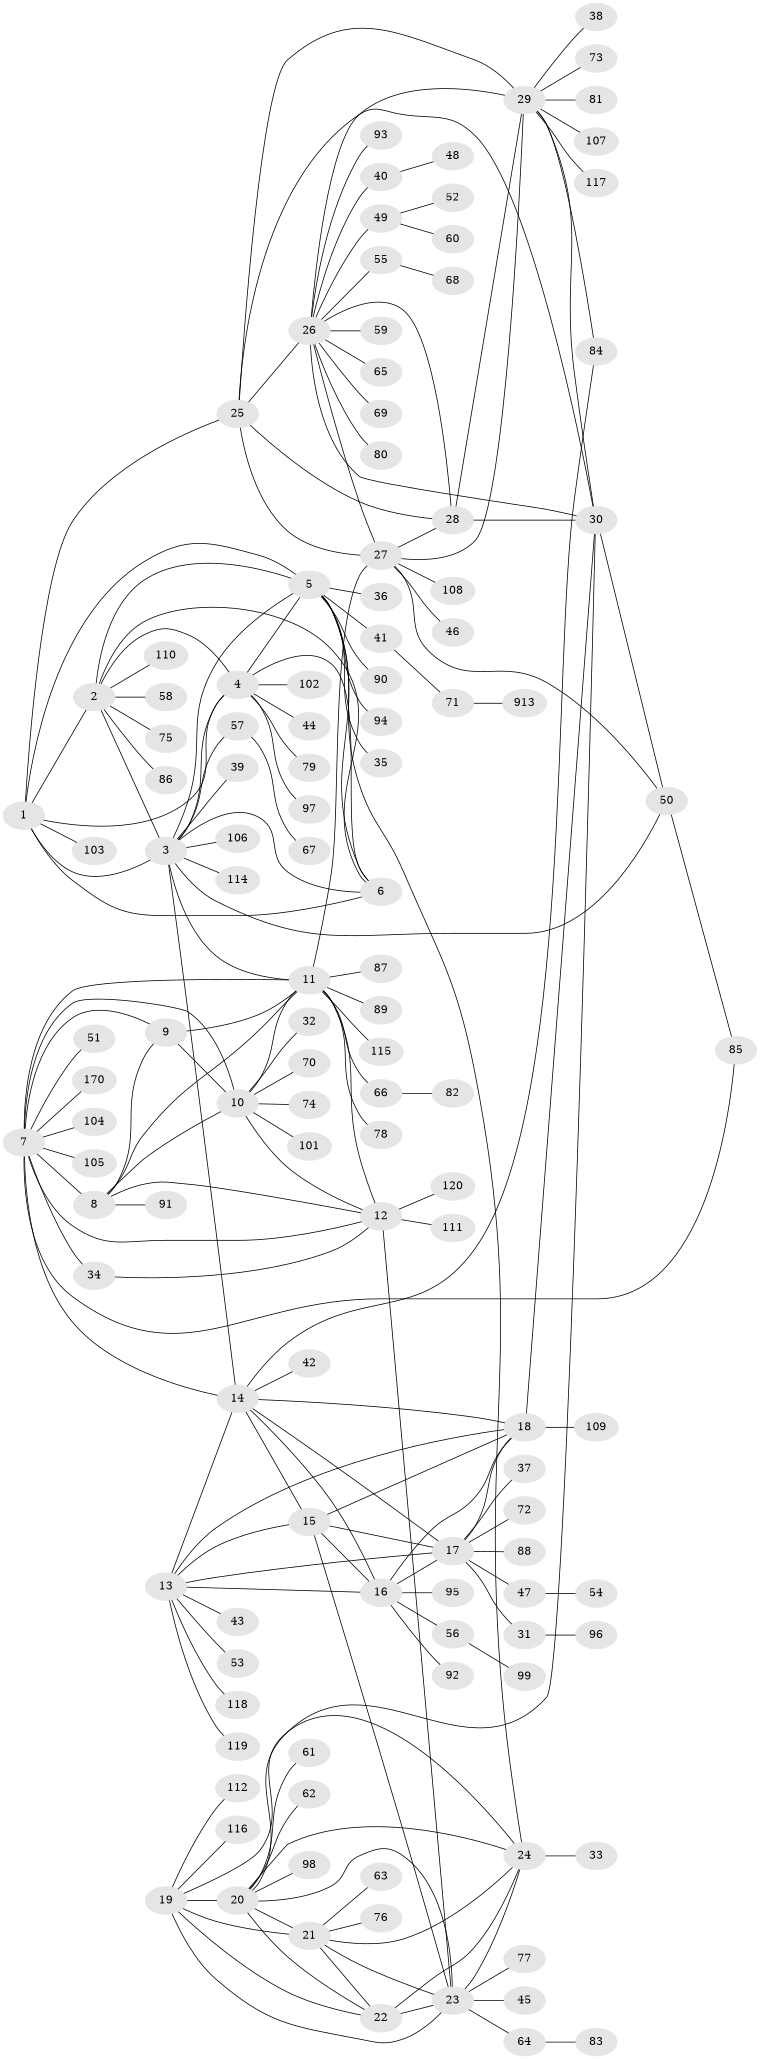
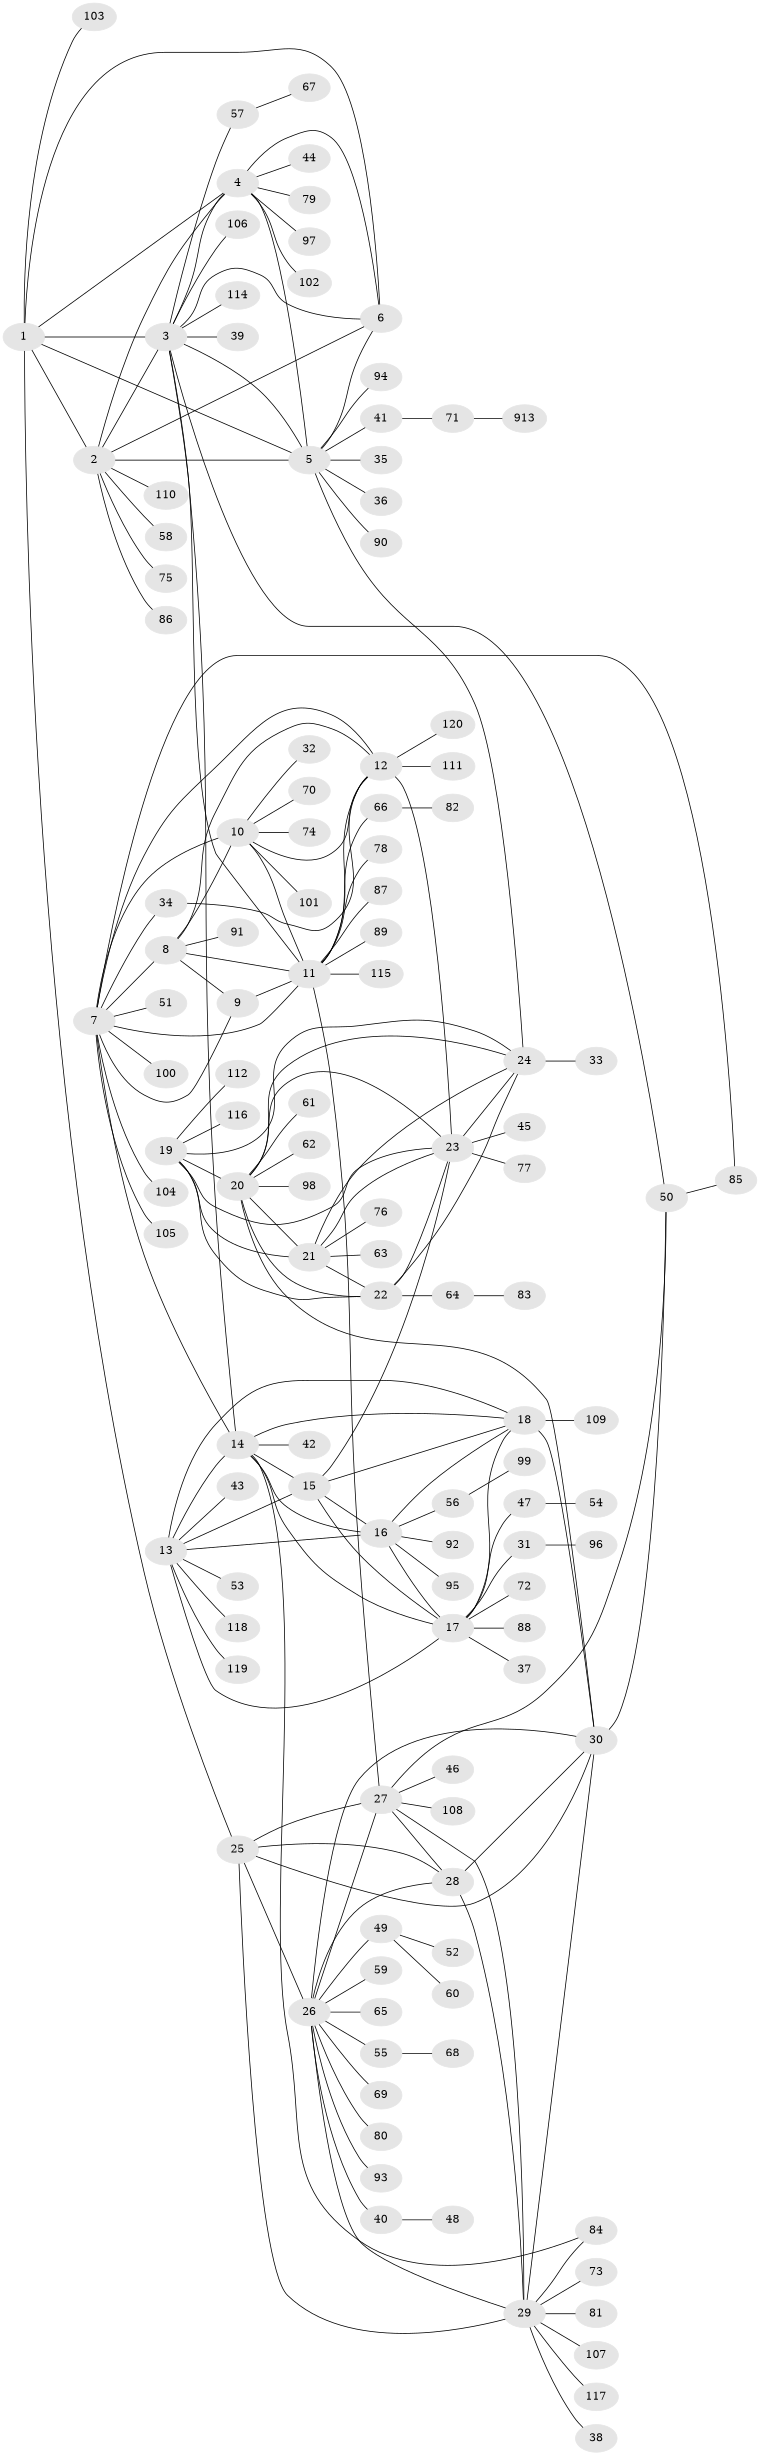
edge "9" -- "10": removed
node "170": label "170" -> "100"
edge "23" -- "64": now "22" -- "64"
